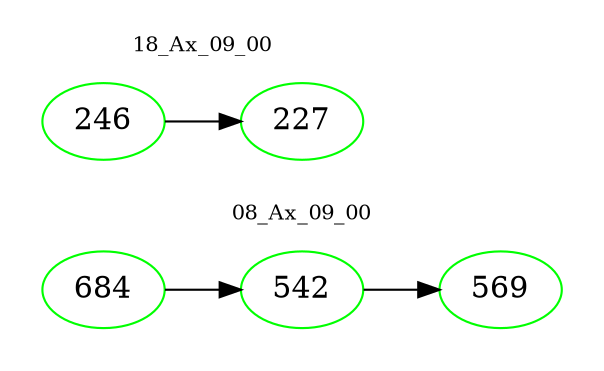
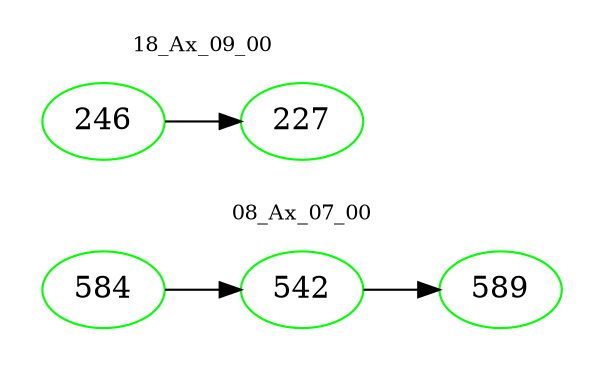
cluster "08_Ax_09_00": label "08_Ax_09_00" -> "08_Ax_07_00"
node "684": label "684" -> "584"
node "569": label "569" -> "589"
